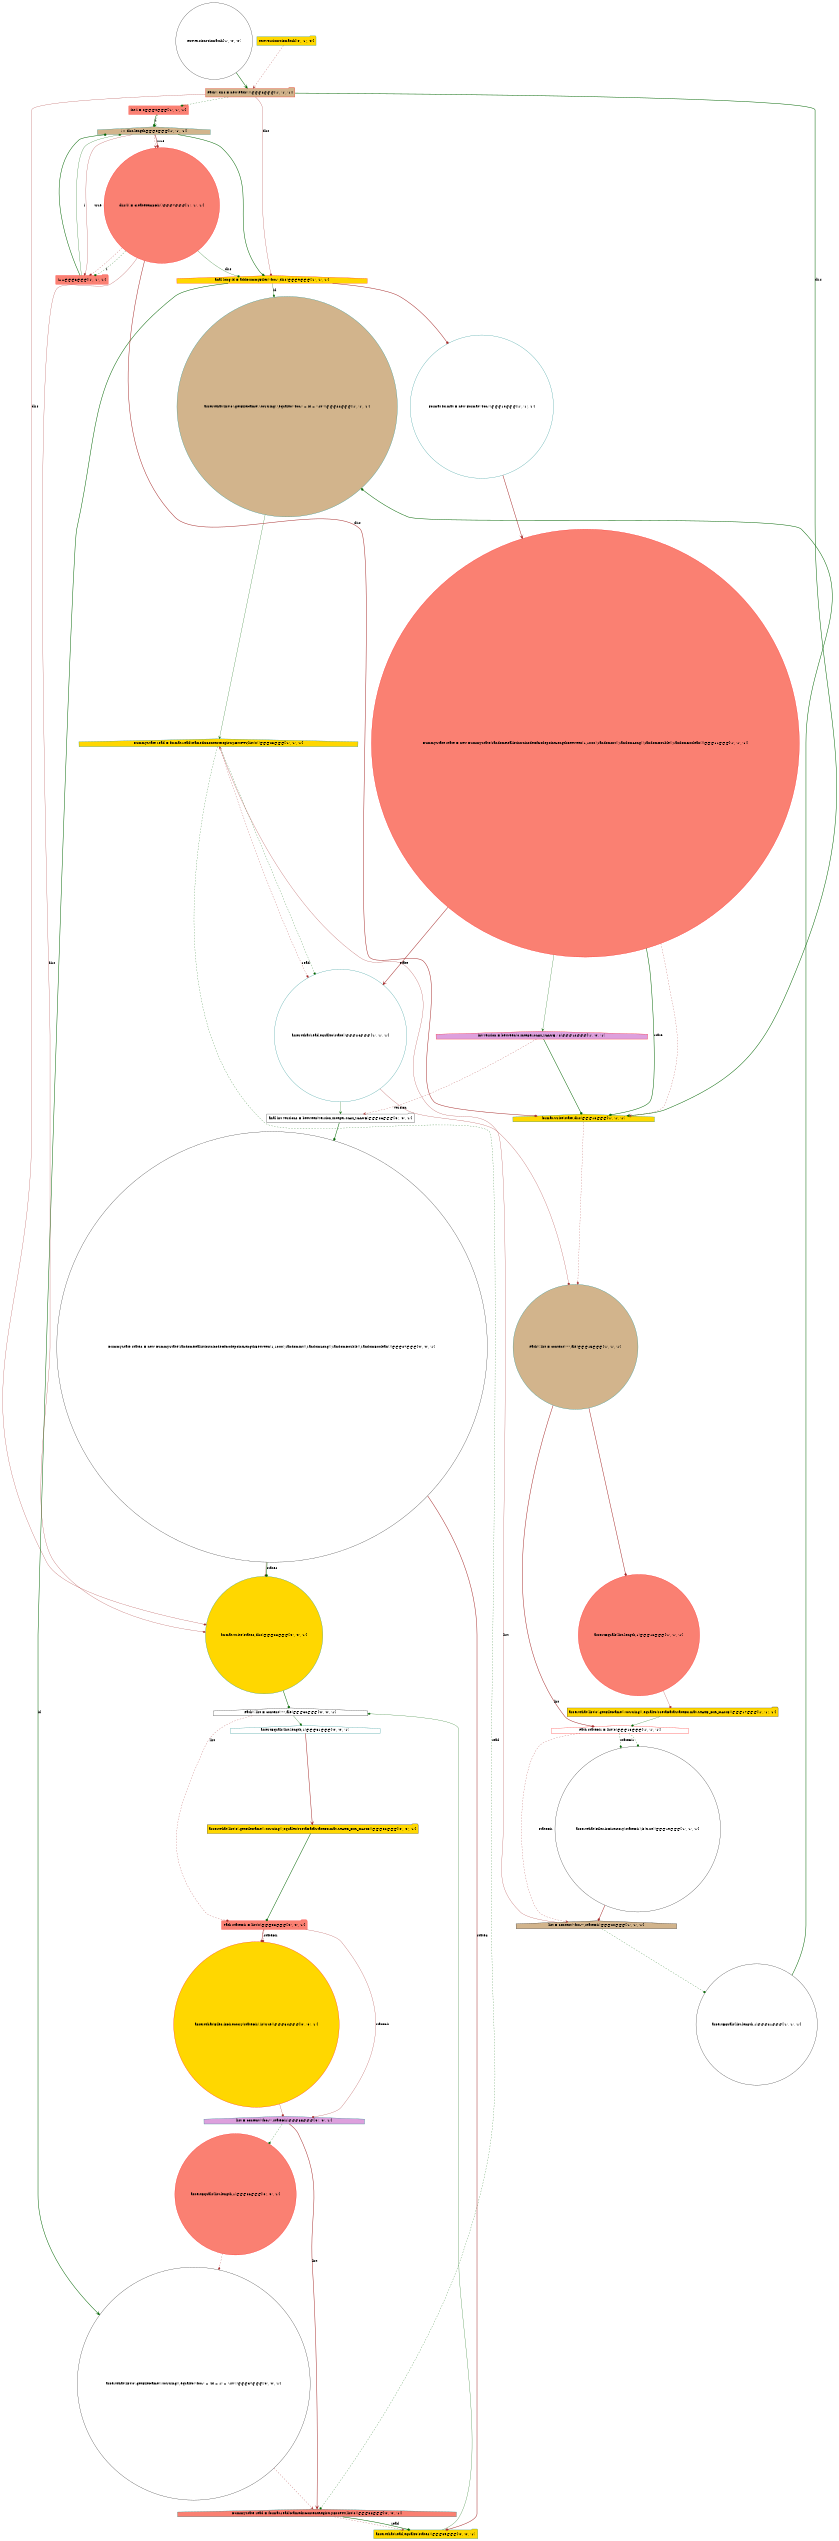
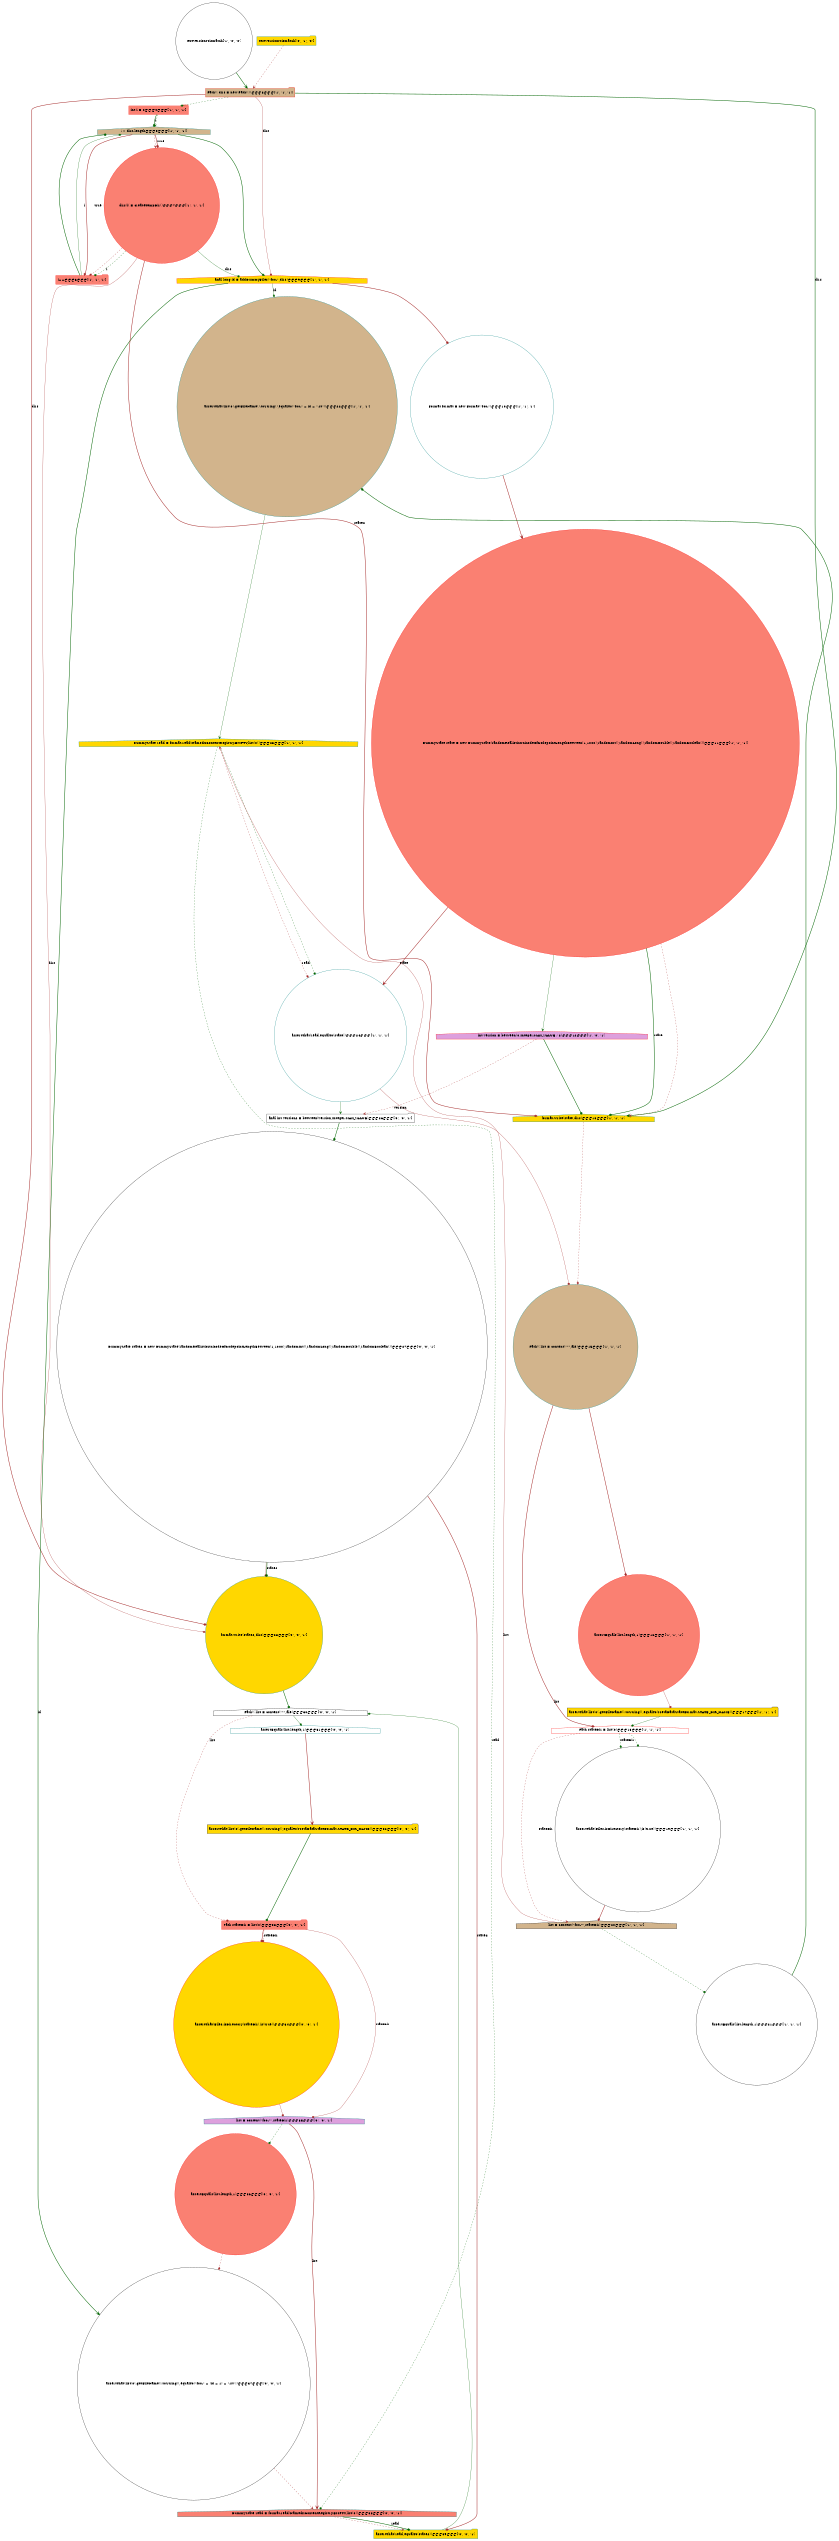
edge "i < dirs.length@@@5@@@['1', '1', '1']" -> "i++@@@6@@@['1', '1', '1']": style solid -> bold
edge "dirs(i( = createTempDir()@@@7@@@['1', '1', '1']" -> "format.write(state,dirs)@@@13@@@['1', '1', '1']": label "dirs" -> "state2"
edge "Path(( dirs = new Path((((@@@3@@@['1', '1', '1']" -> "format.write(state2,dirs)@@@28@@@['0', '0', '1']": style solid -> bold
